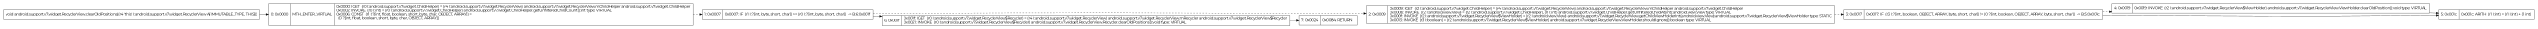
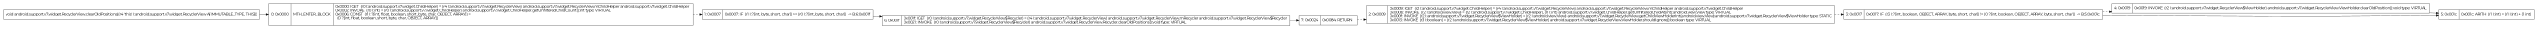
edge "1: 0x0007" -> "2: 0x0009": now "7: 0x0024" -> "2: 0x0009"
node "0: 0x0000": text "MTH_ENTER_VIRTUAL" -> "MTH_ENTER_BLOCK"
